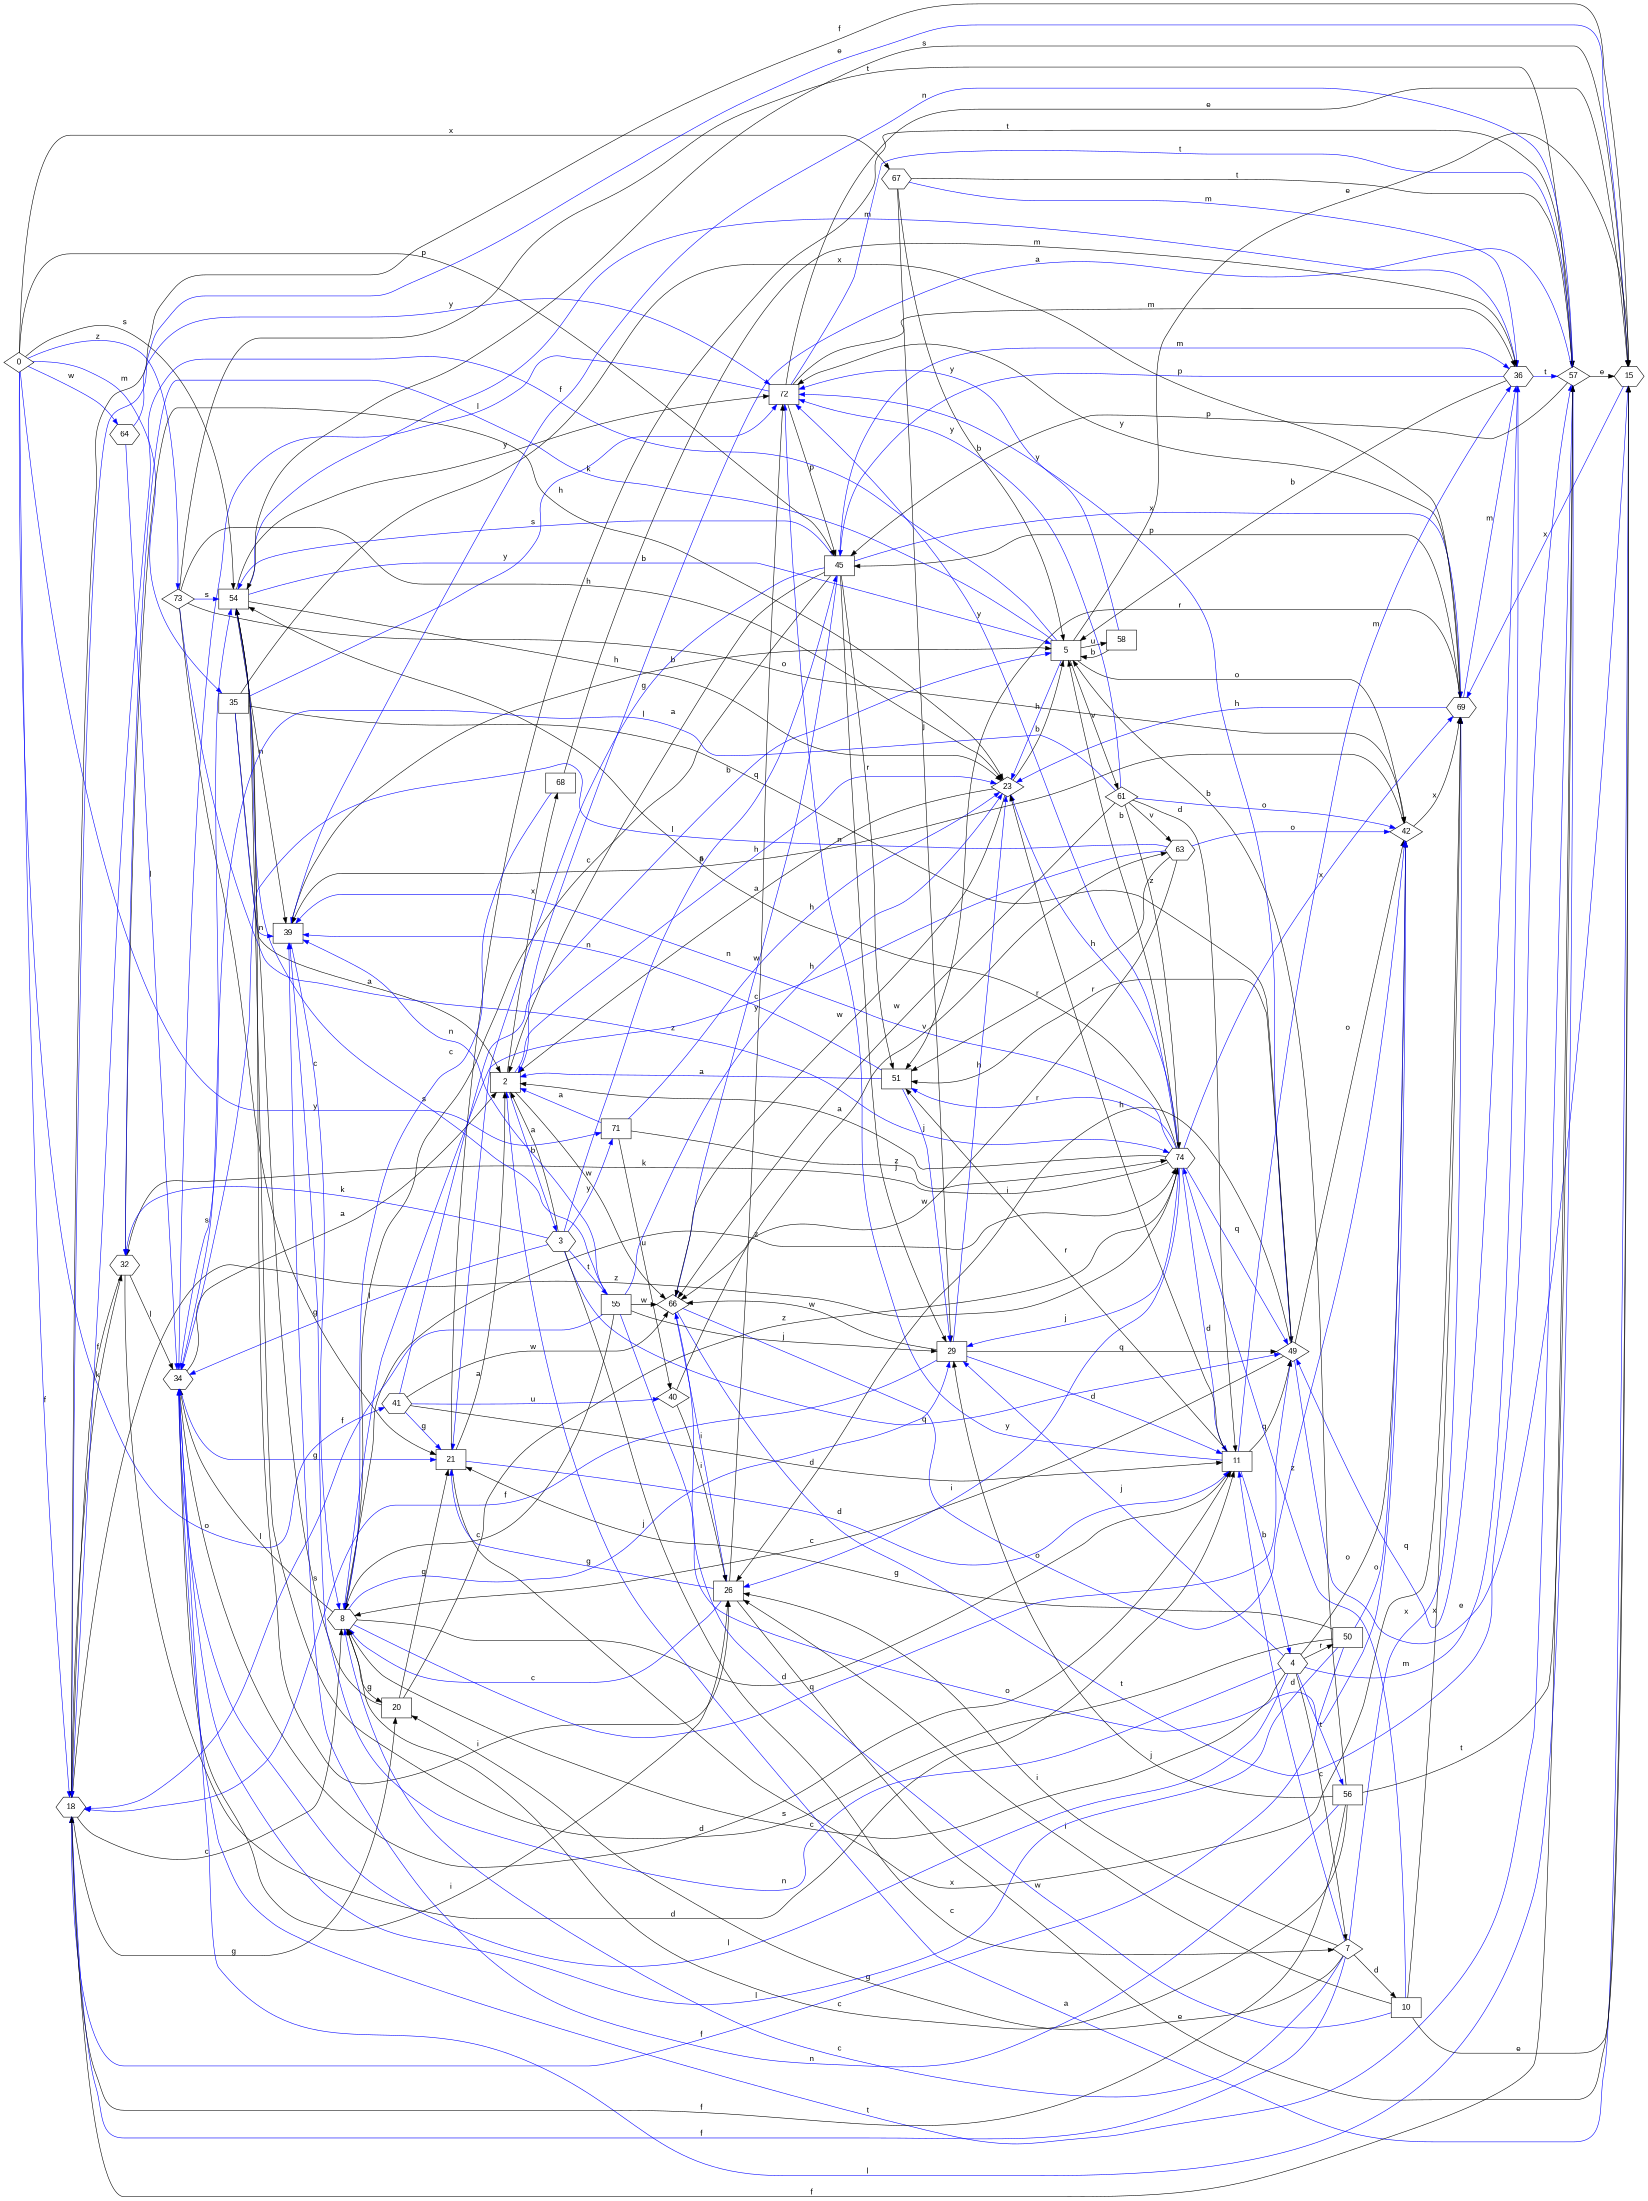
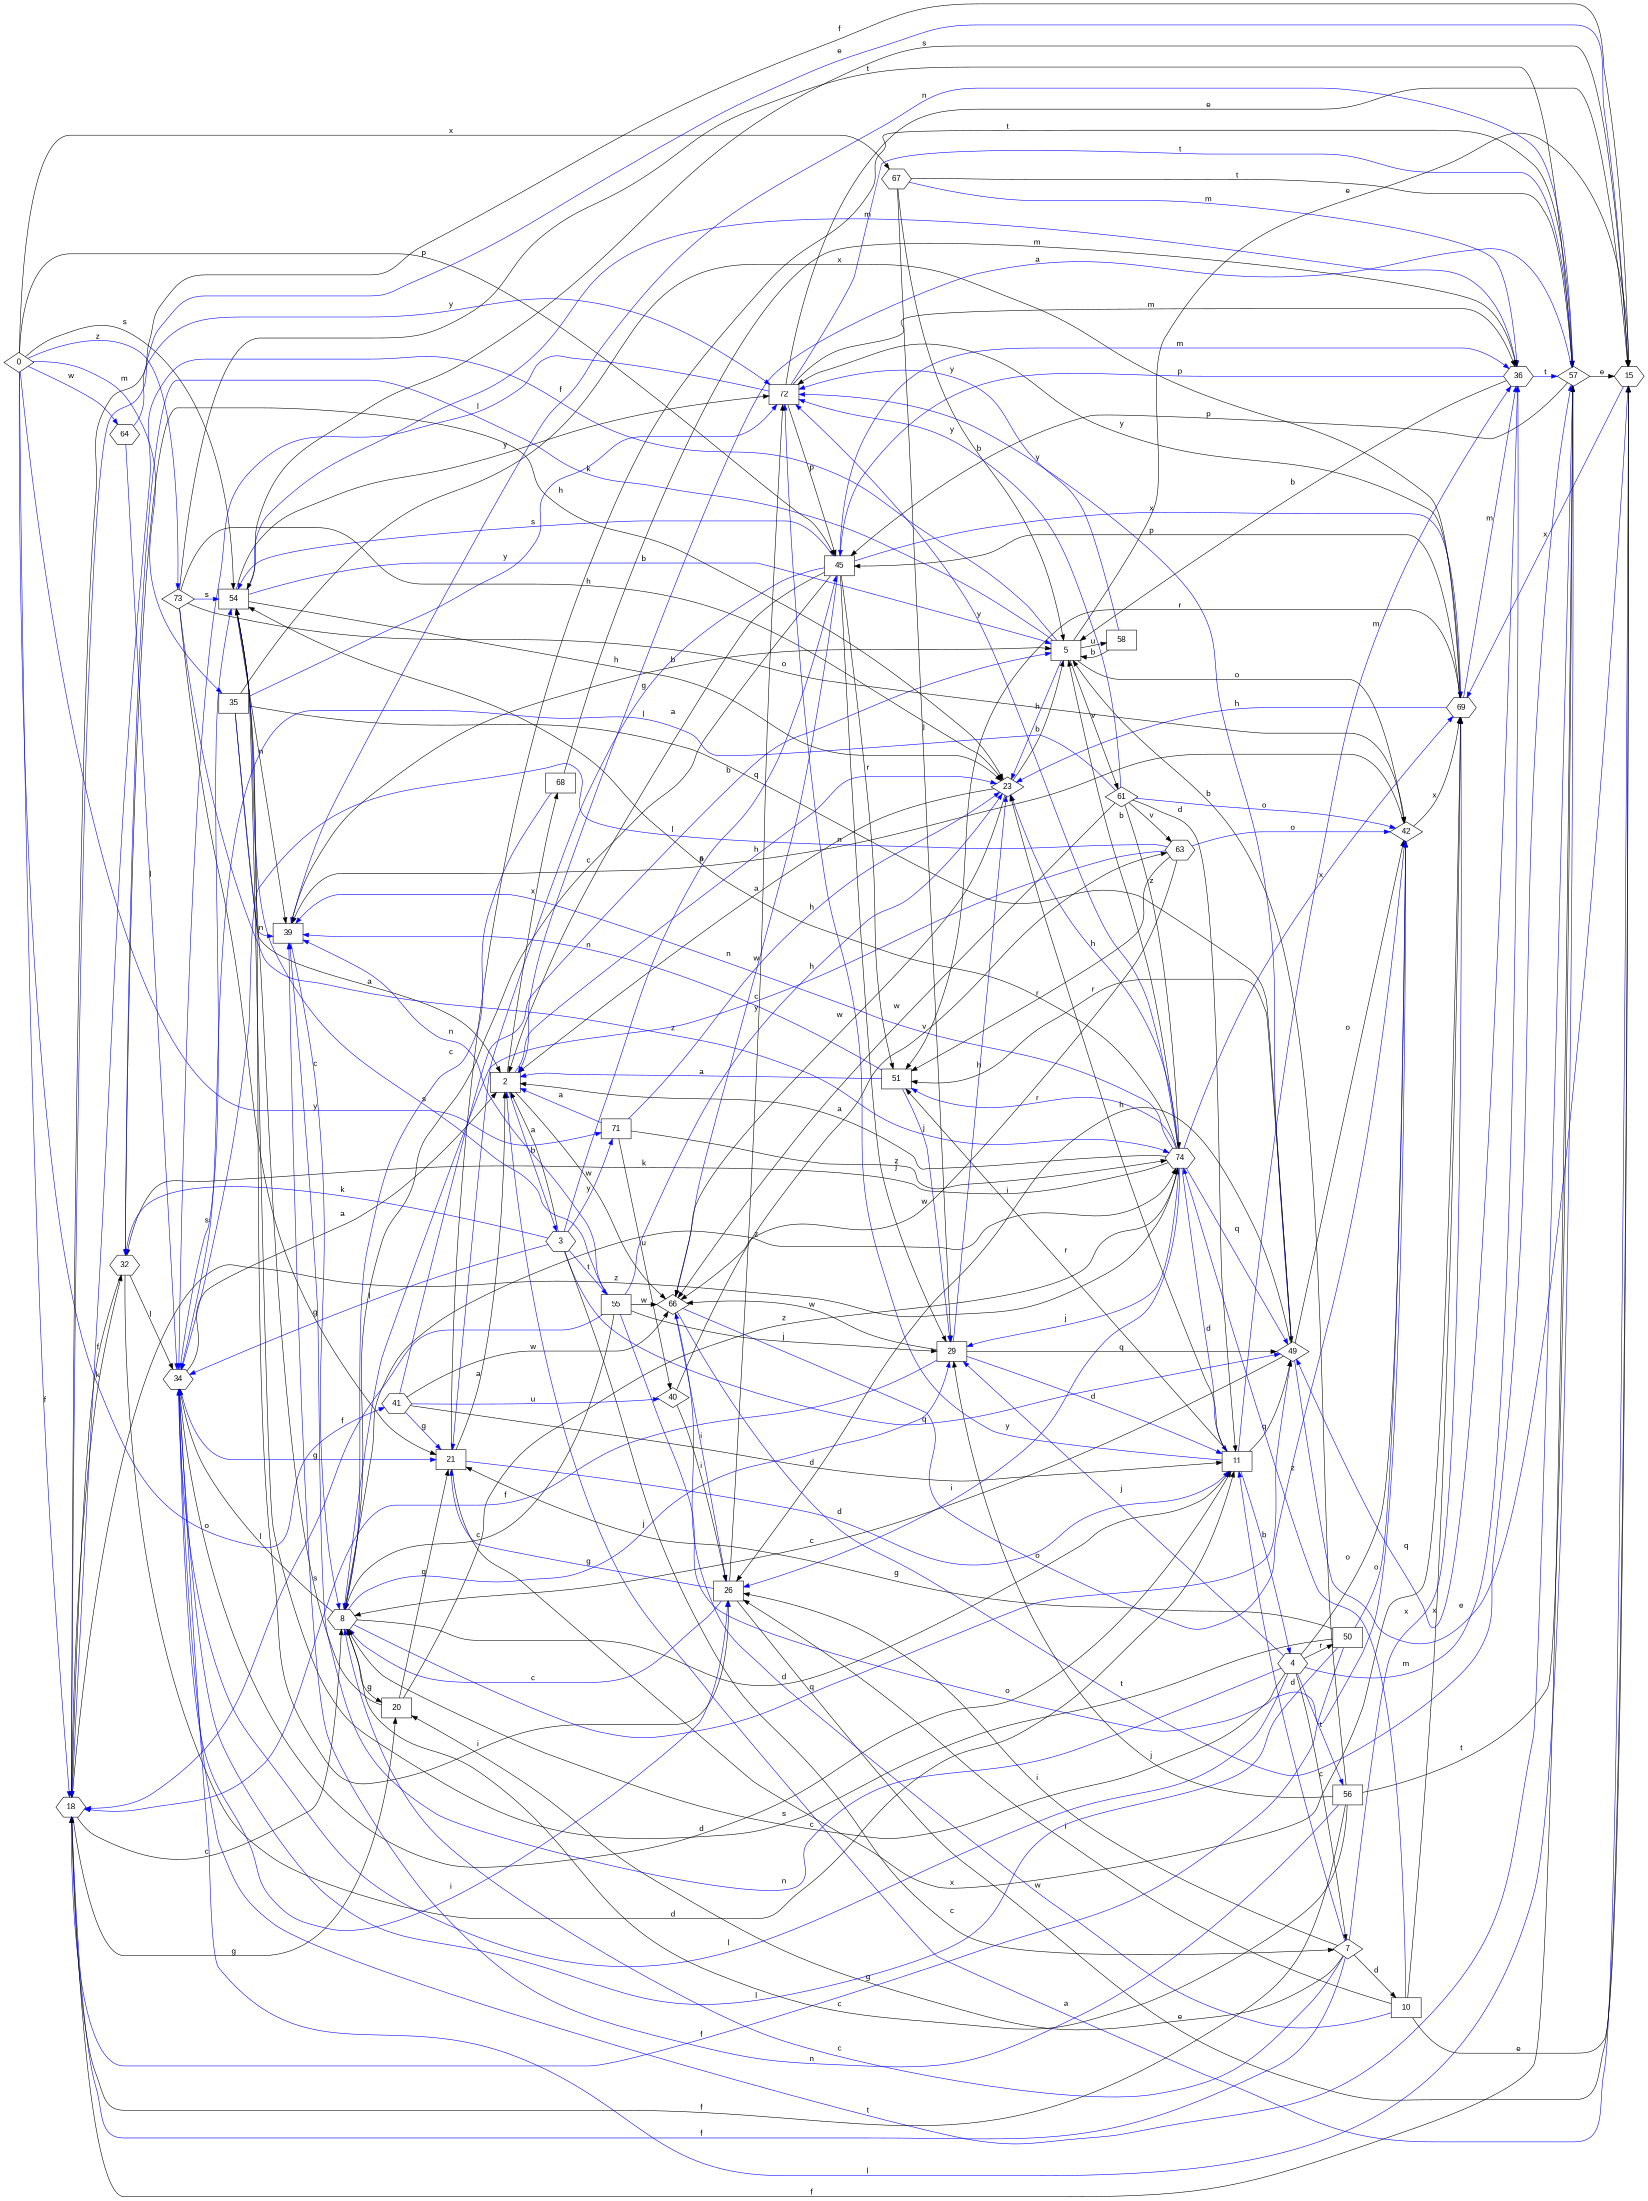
edge "34" -> "26": color black -> blue
